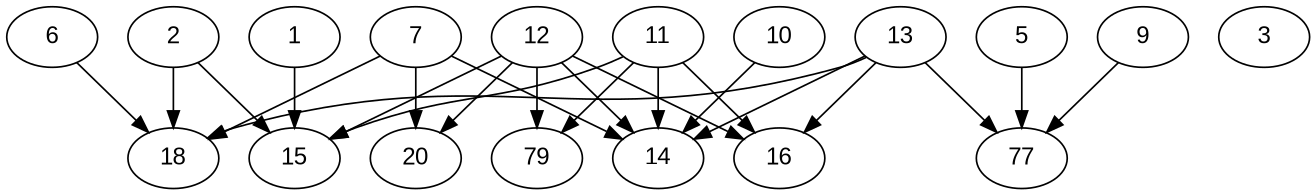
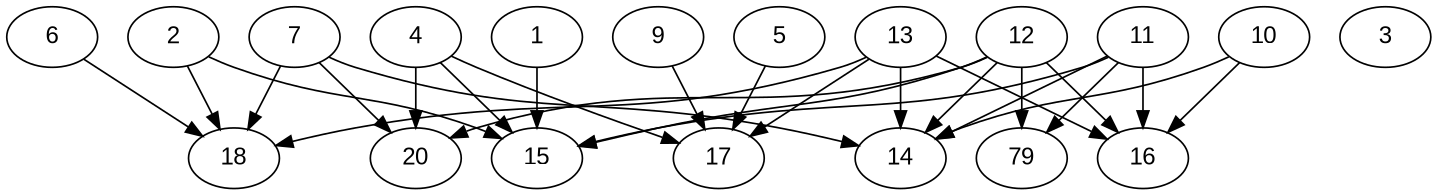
node "4": added
edge "10" -> "16": added
node "77": label "77" -> "17"
